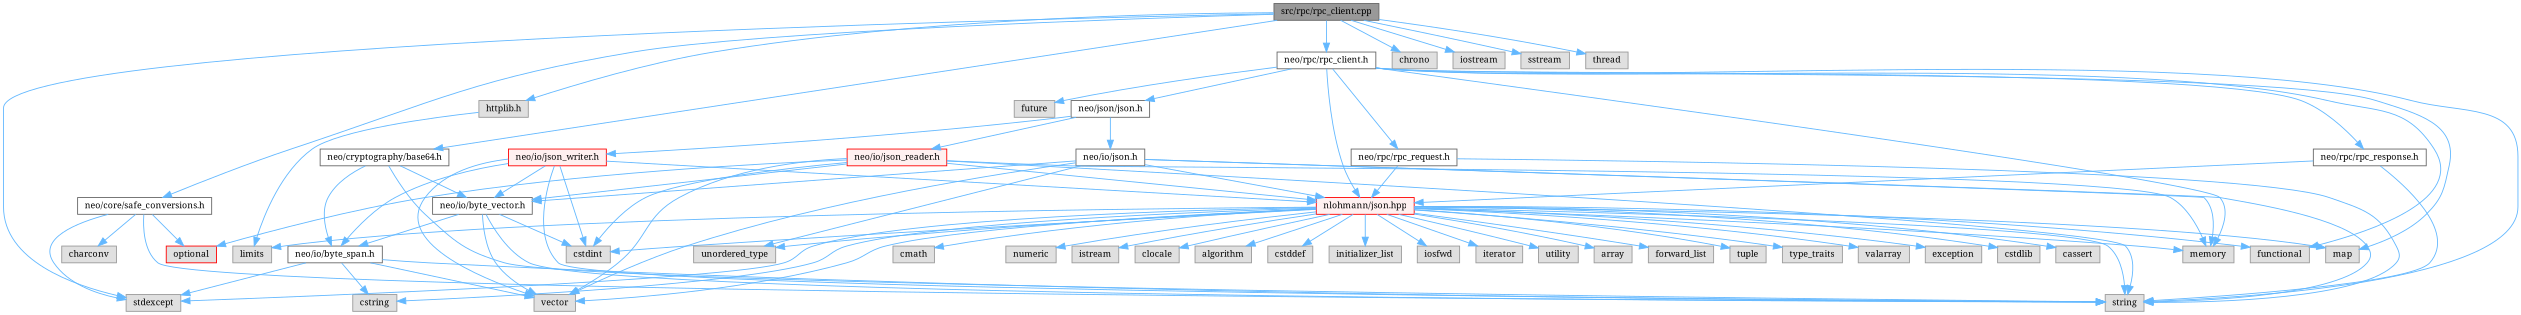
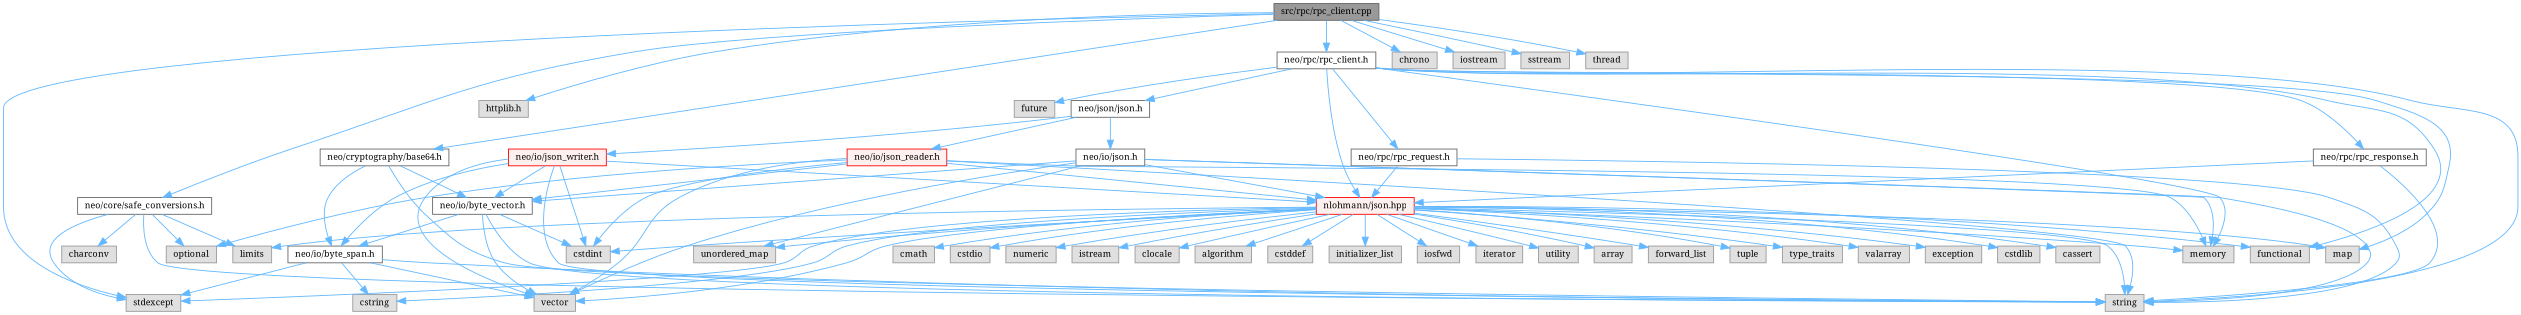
edge "httplib.h" -> "limits": now "neo/core/safe_conversions.h" -> "limits"
node "optional": color red -> grey60
node "unordered_type": label "unordered_type" -> "unordered_map"
node "cstdio": added
